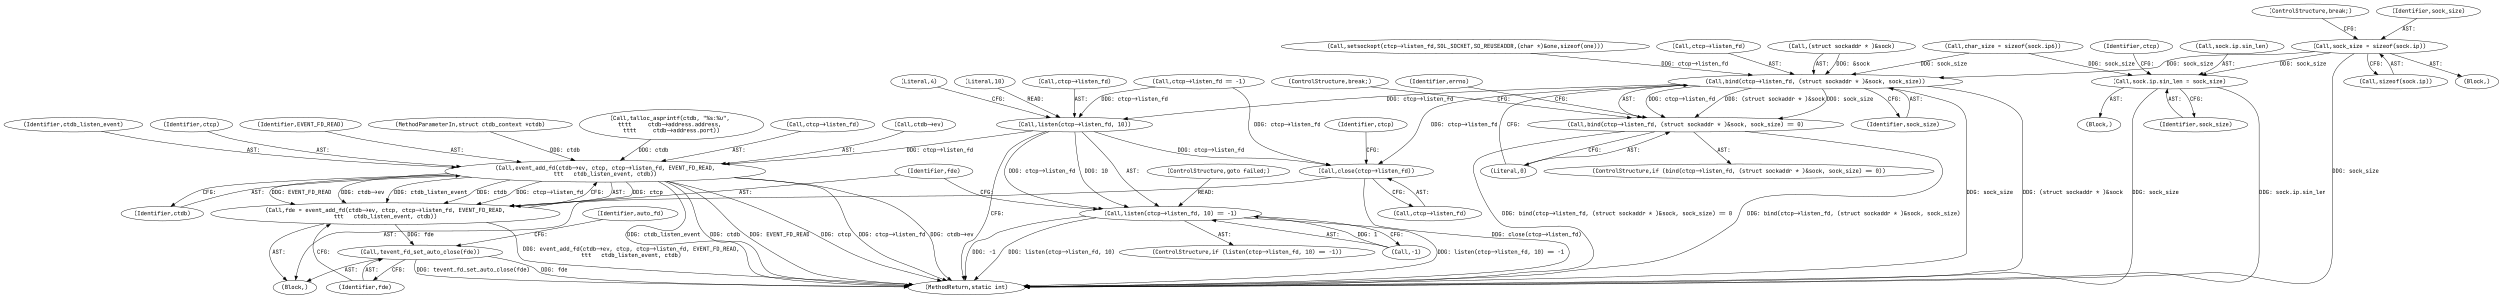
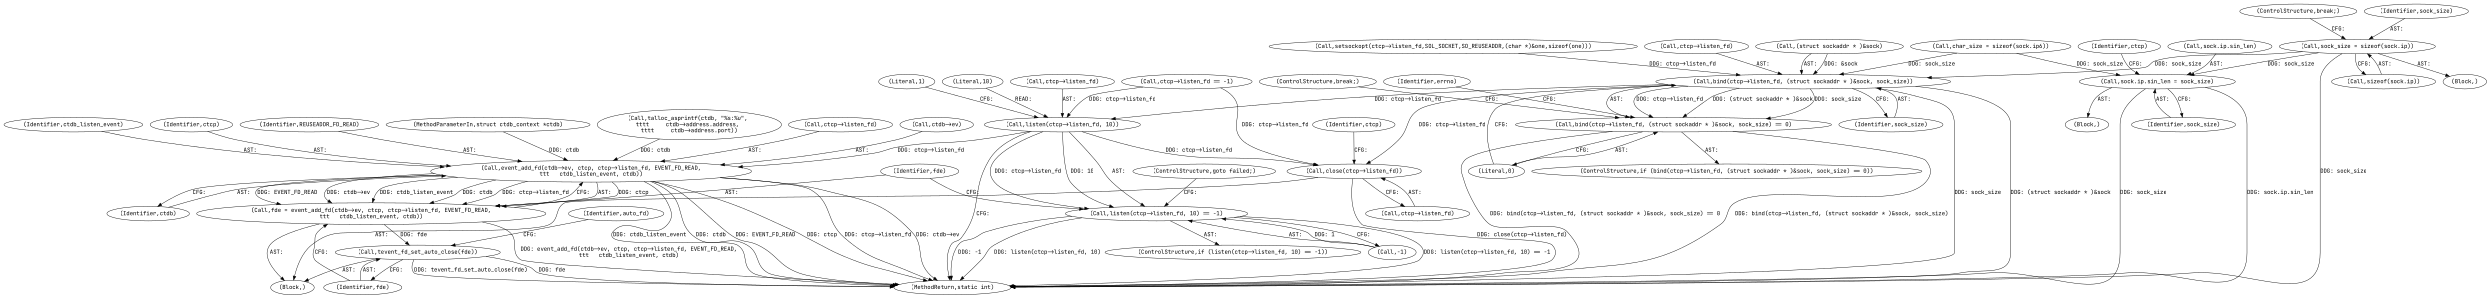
node "(Literal,4)": label "(Literal,4)" -> "(Literal,1)"
node "(Identifier,EVENT_FD_READ)": label "(Identifier,EVENT_FD_READ)" -> "(Identifier,REUSEADDR_FD_READ)"
edge "(ControlStructure,goto failed;)" -> "(Call,listen(ctcp->listen_fd, 10) == -1)": label "READ: " -> "CFG: "
